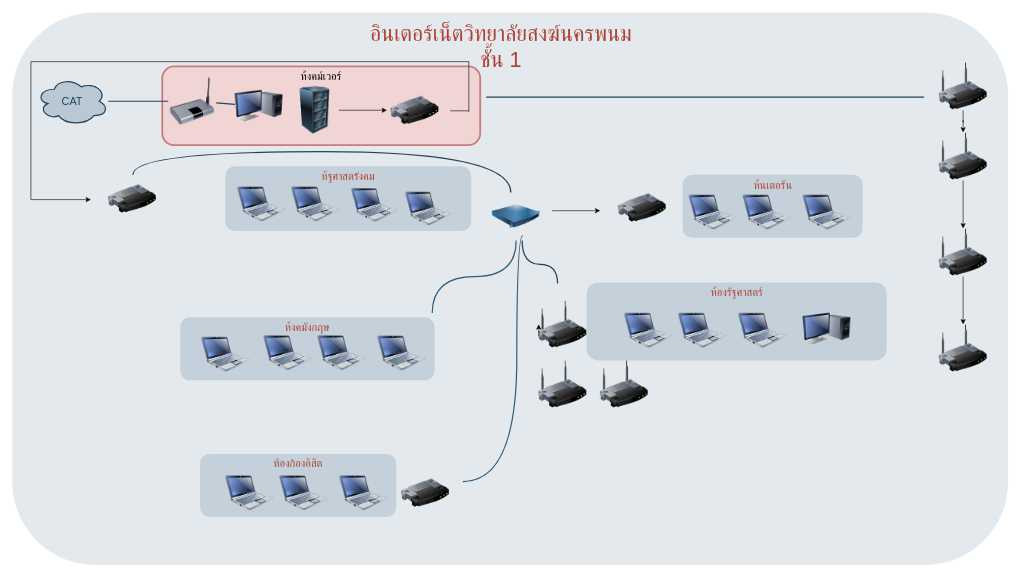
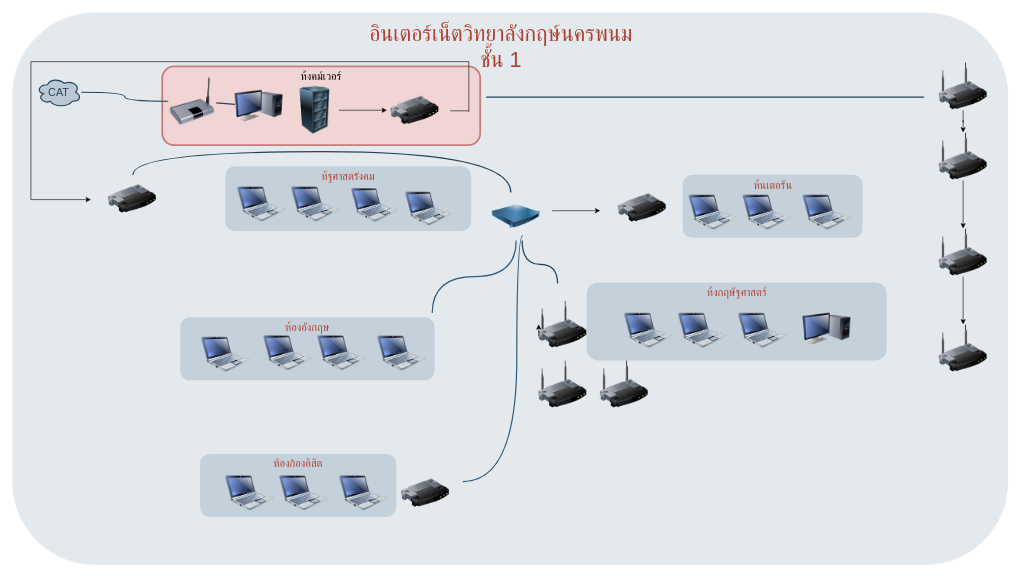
node "อินเตอร์เน็ตวิทยาลัยสงฆ์นครพนม ชั้น 1": label "อินเตอร์เน็ตวิทยาลัยสงฆ์นครพนม ชั้น 1" -> "อินเตอร์เน็ตวิทยาลังกฤษ์นครพนม ชั้น 1"
node "CAT": size 72x48 -> 45x30
node "ห้องรัฐศาสตร์": label "ห้องรัฐศาสตร์" -> "ห้งกฤษัฐศาสตร์"
node "ห้งคมังกฤษ": label "ห้งคมังกฤษ" -> "ห้องอังกฤษ"
